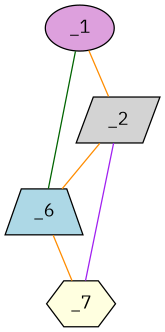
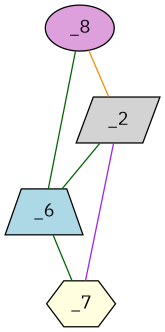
node "_1": label "_1" -> "_8"
edge "_2" -- "_6": color darkorange -> darkgreen
edge "_6" -- "_7": color darkorange -> darkgreen
